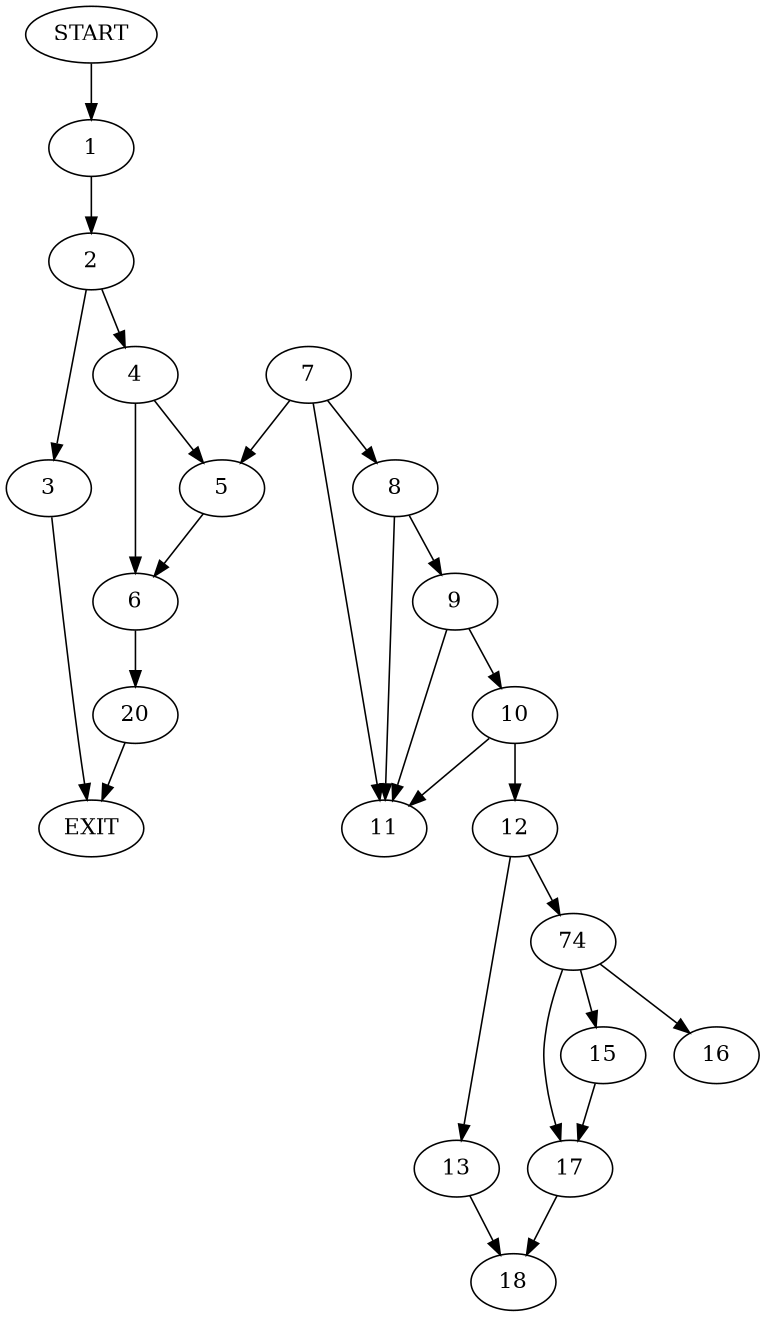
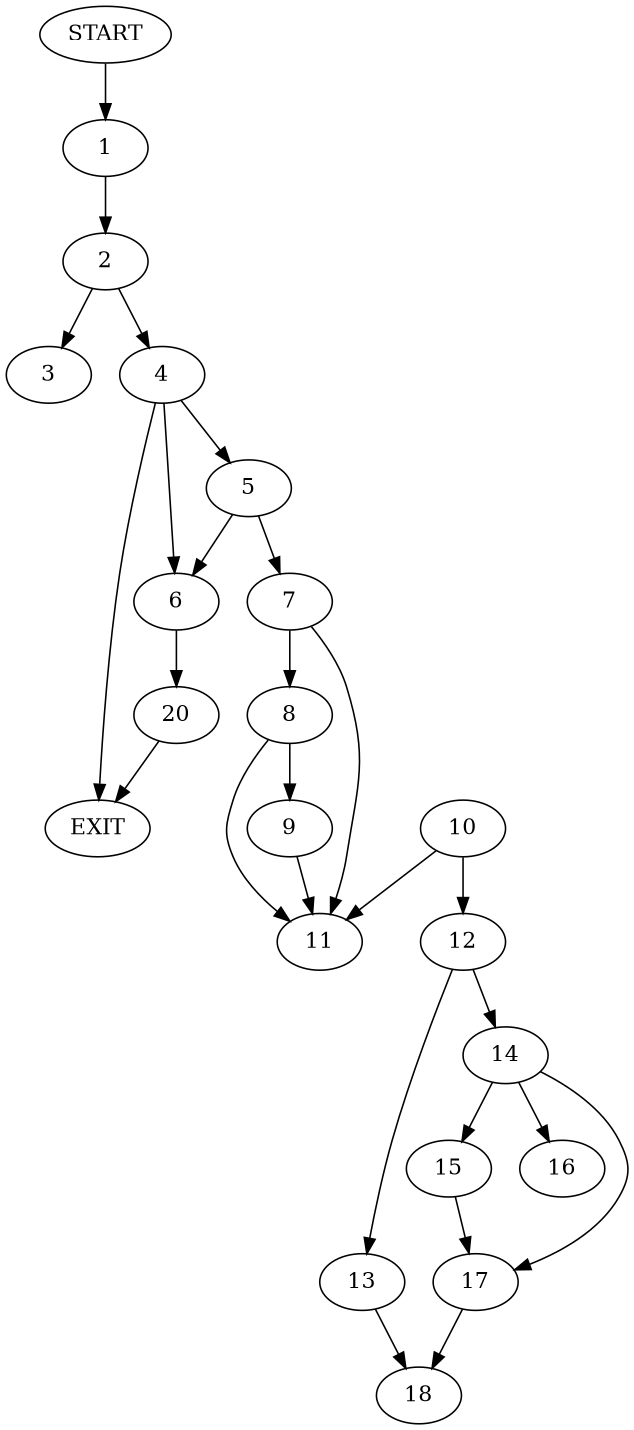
edge "7" -> "5": reversed
edge "3" -> "EXIT": now "4" -> "EXIT"
edge "9" -> "10": removed
node "74": label "74" -> "14"
